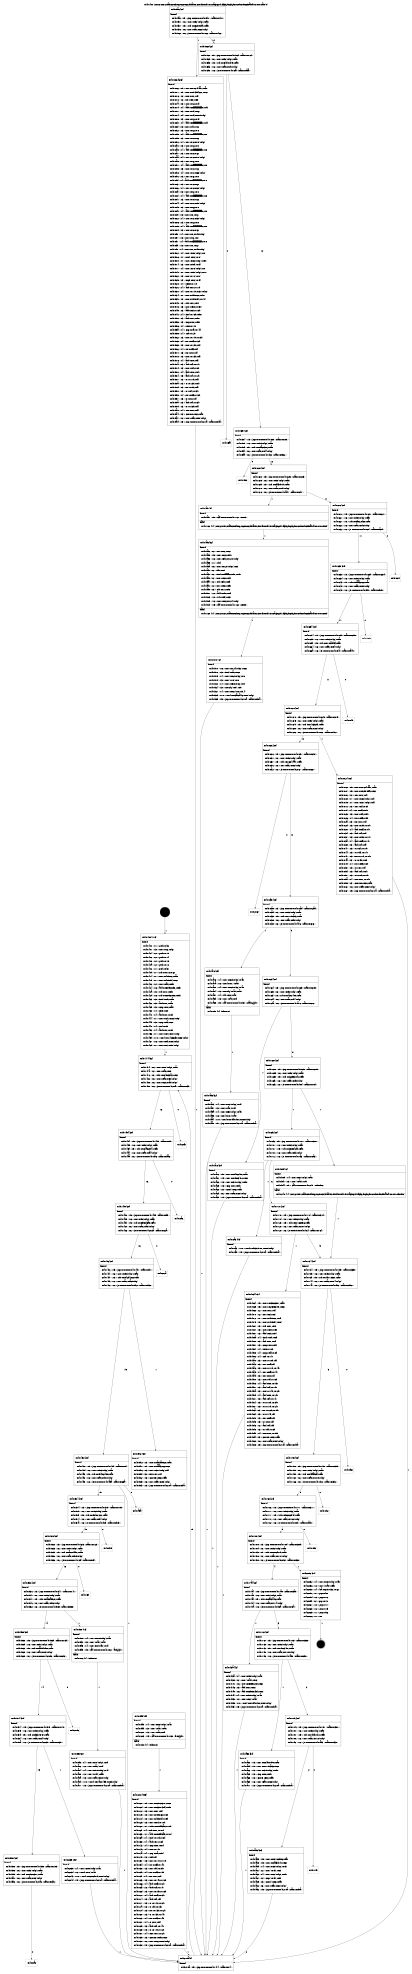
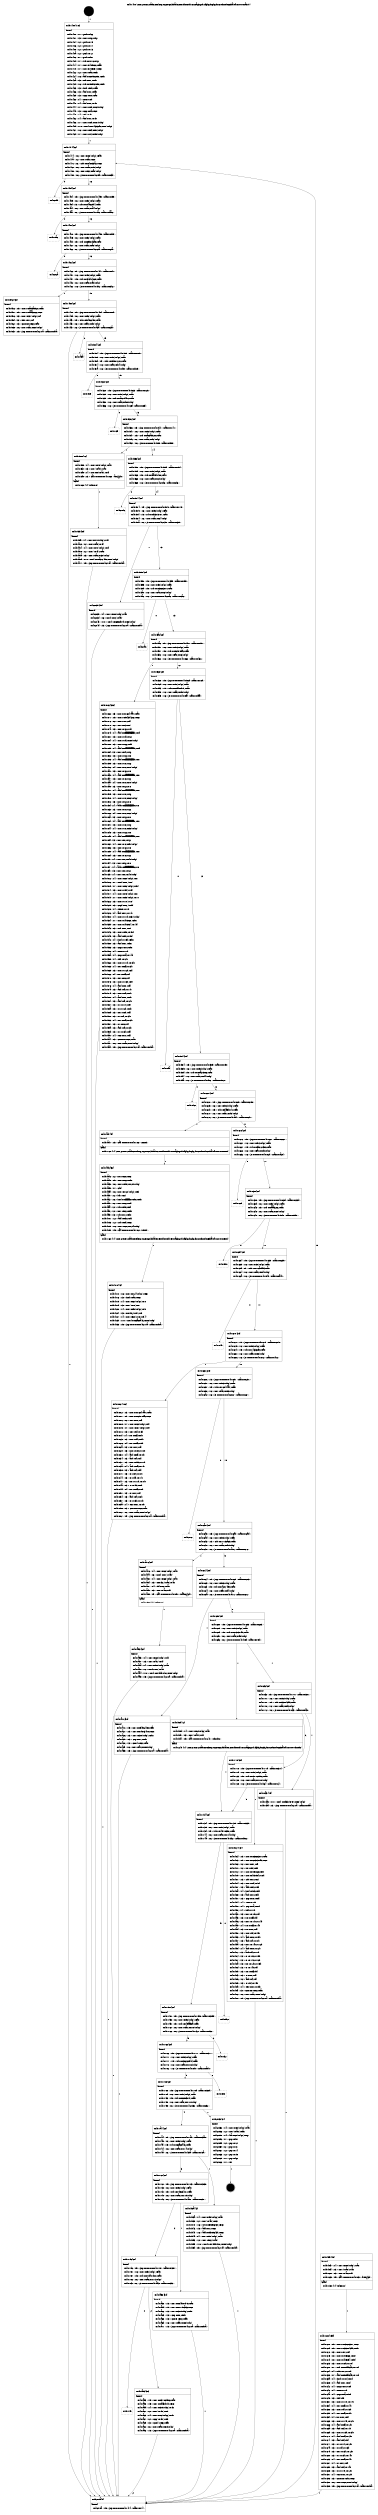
edge "0x401590 [28]" -> "0x4015ac [28]": added, label "13"
